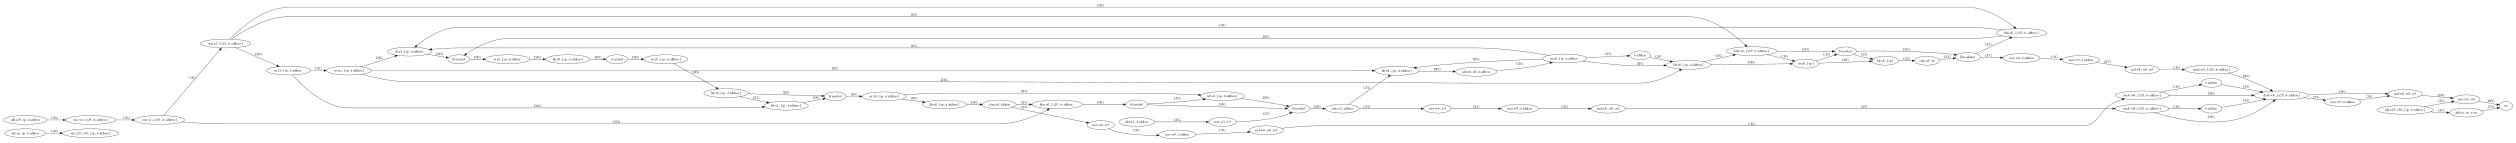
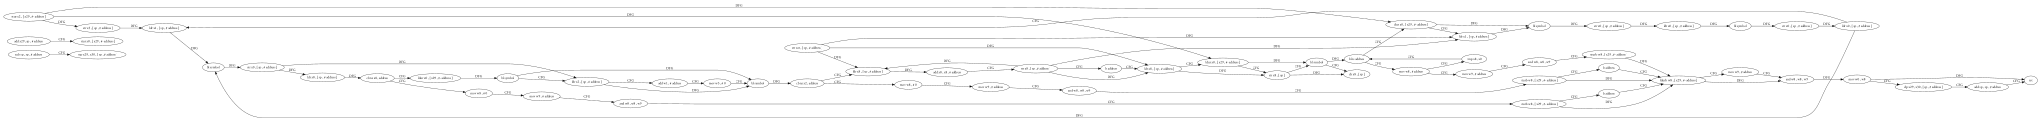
edge "ldr x8 , [ sp ]" -> "cmp x8 , x0": now "mov w8 , # address" -> "cmp x8 , x0"
edge "str x3 , [ sp , # address ]" -> "str xzr , [ sp , # address ]": removed, label "CFG"
edge "ldr x2 , [ sp , # address ]" -> "add w1 , # address": added, label "CFG"
edge "ldp x29 , x30 , [ sp , # address ]" -> "mov w0 , w8": reversed
node "add sp , sp , # xzr": label "add sp , sp , # xzr" -> "add sp , sp , # address"
node "stur x1 , [ x29 , #- address ]": removed
